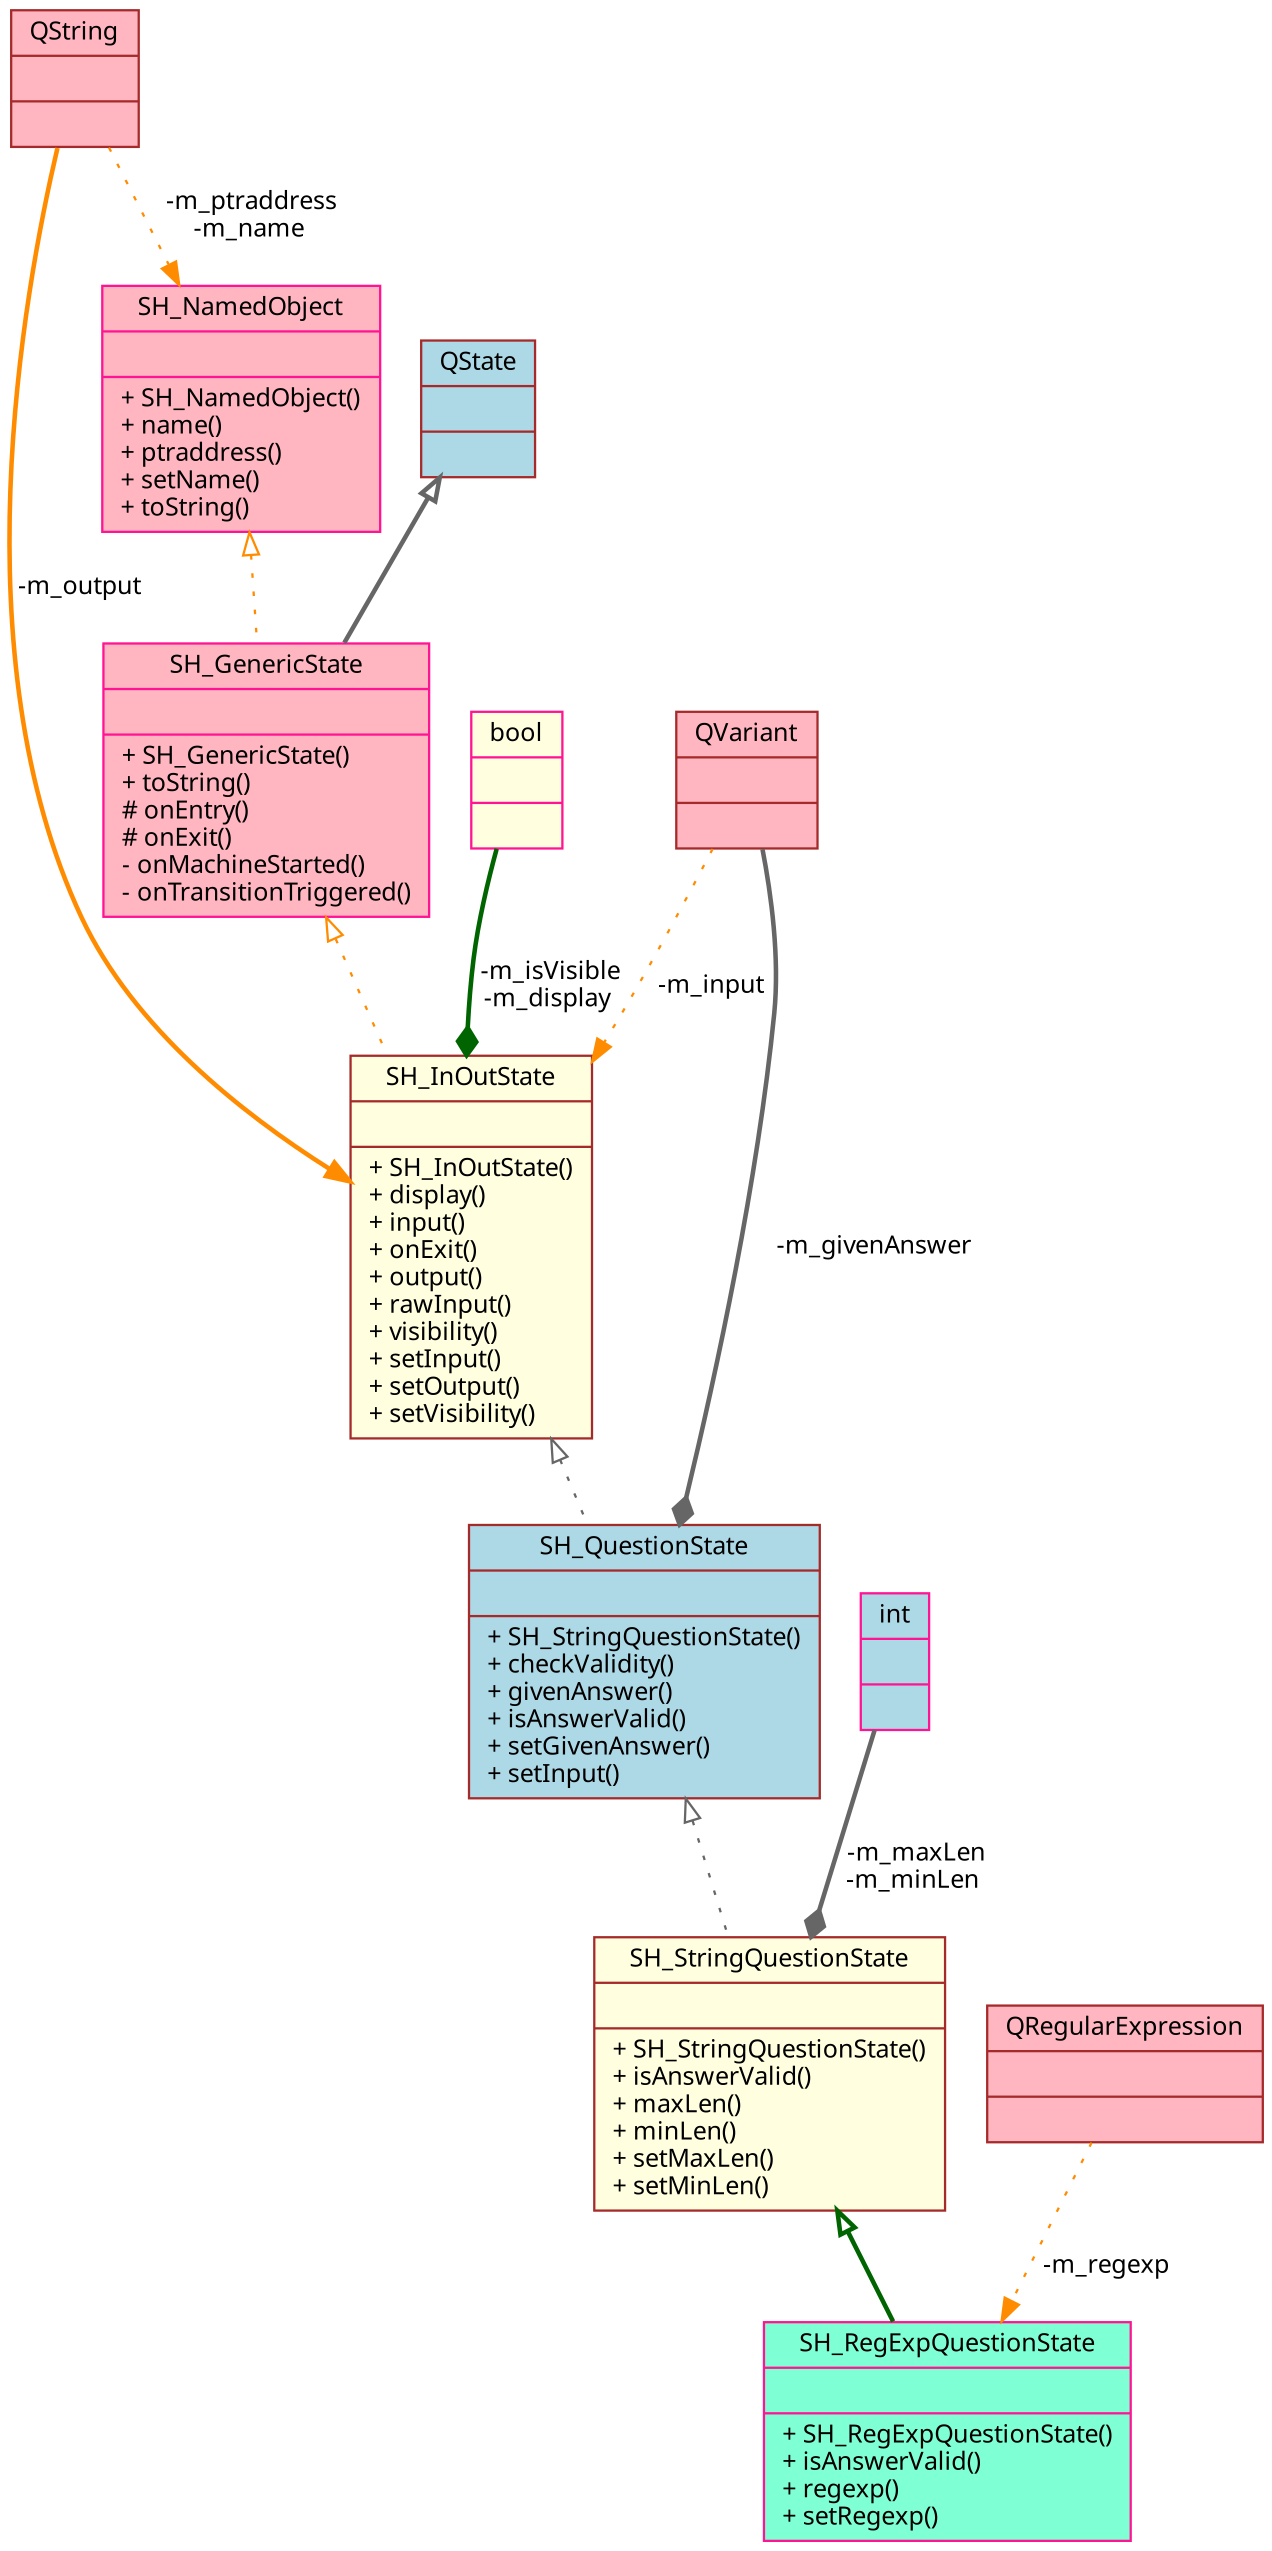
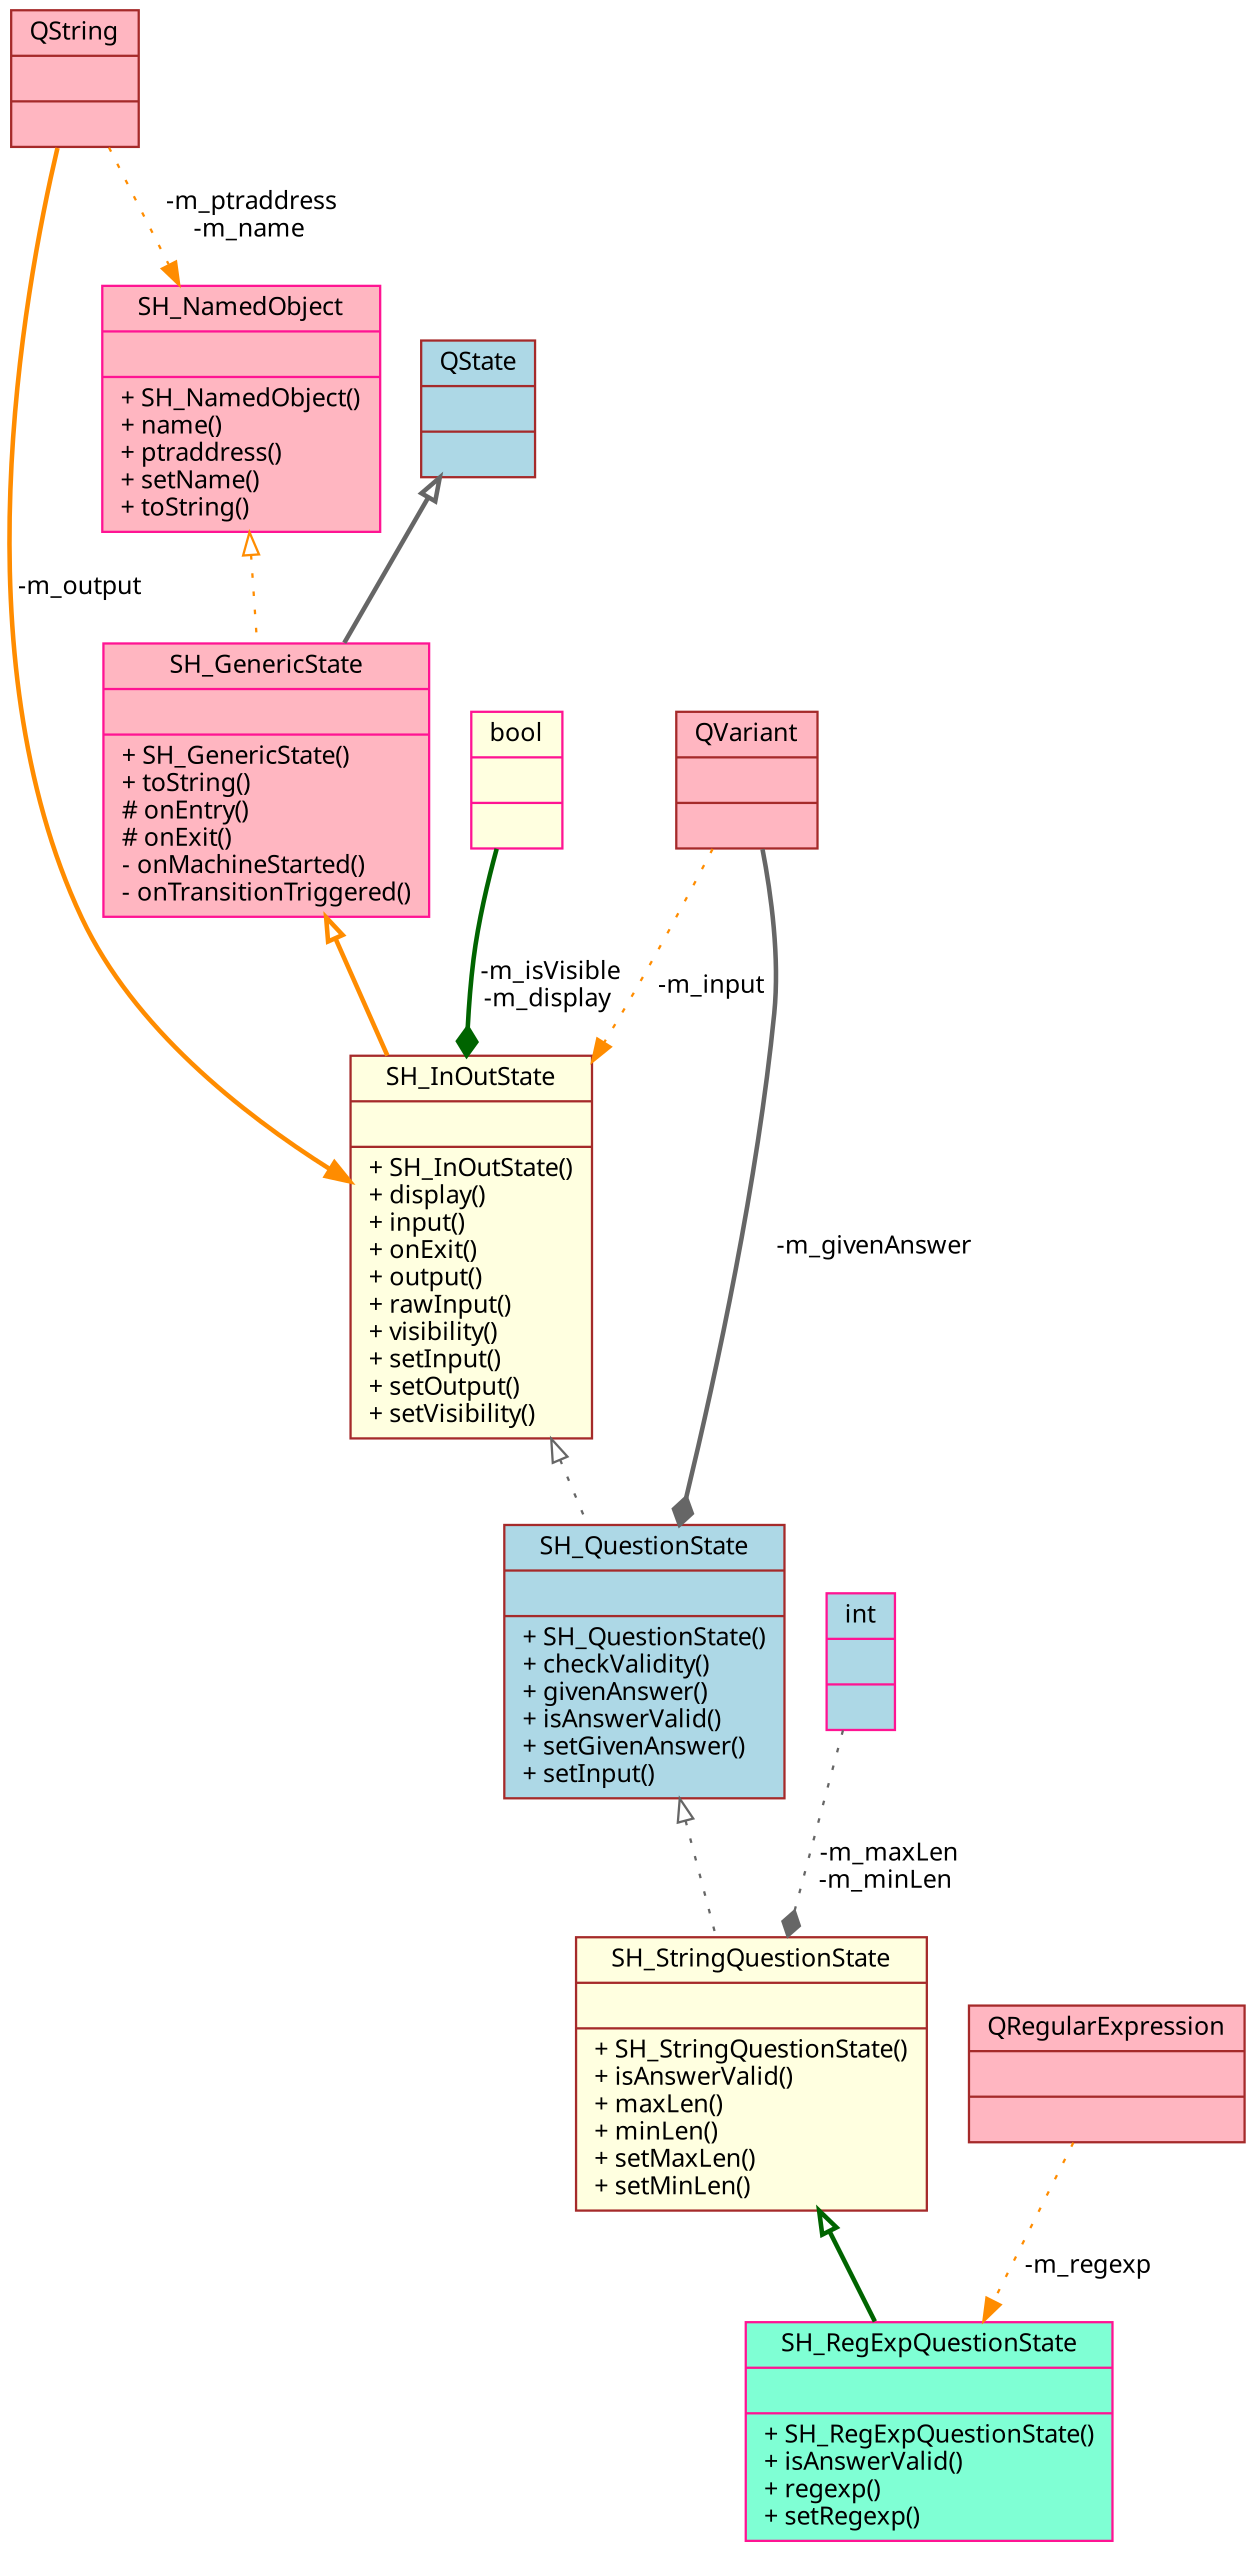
edge "SH_InOutState" -> "SH_GenericState": style dotted -> bold
node "SH_QuestionState": text "+ SH_StringQuestionState()" -> "+ SH_QuestionState()"
edge "int" -> "SH_StringQuestionState": style bold -> dotted
